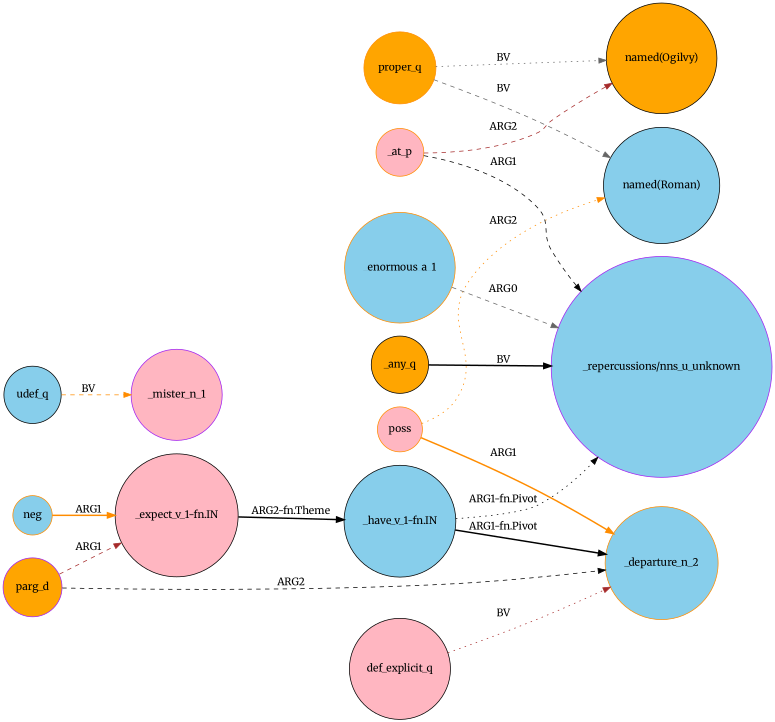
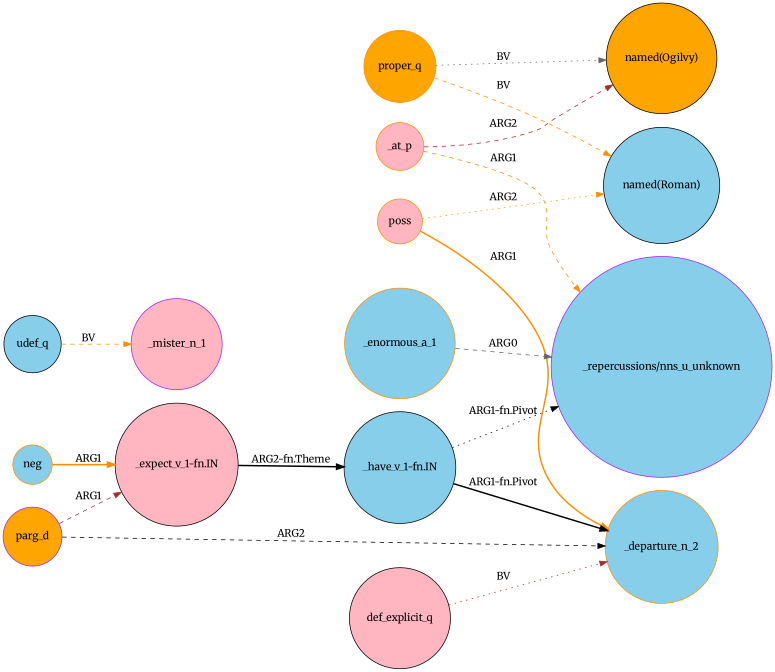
edge "proper_q" -> "named(Roman)": color gray40 -> darkorange
edge "_at_p" -> "_repercussions/nns_u_unknown": color black -> darkorange
node "_any_q": removed
